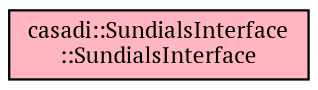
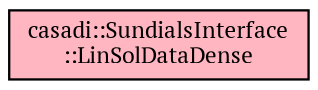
node "casadi::SundialsInterface ::SundialsInterface": label "casadi::SundialsInterface ::SundialsInterface" -> "casadi::SundialsInterface ::LinSolDataDense"
